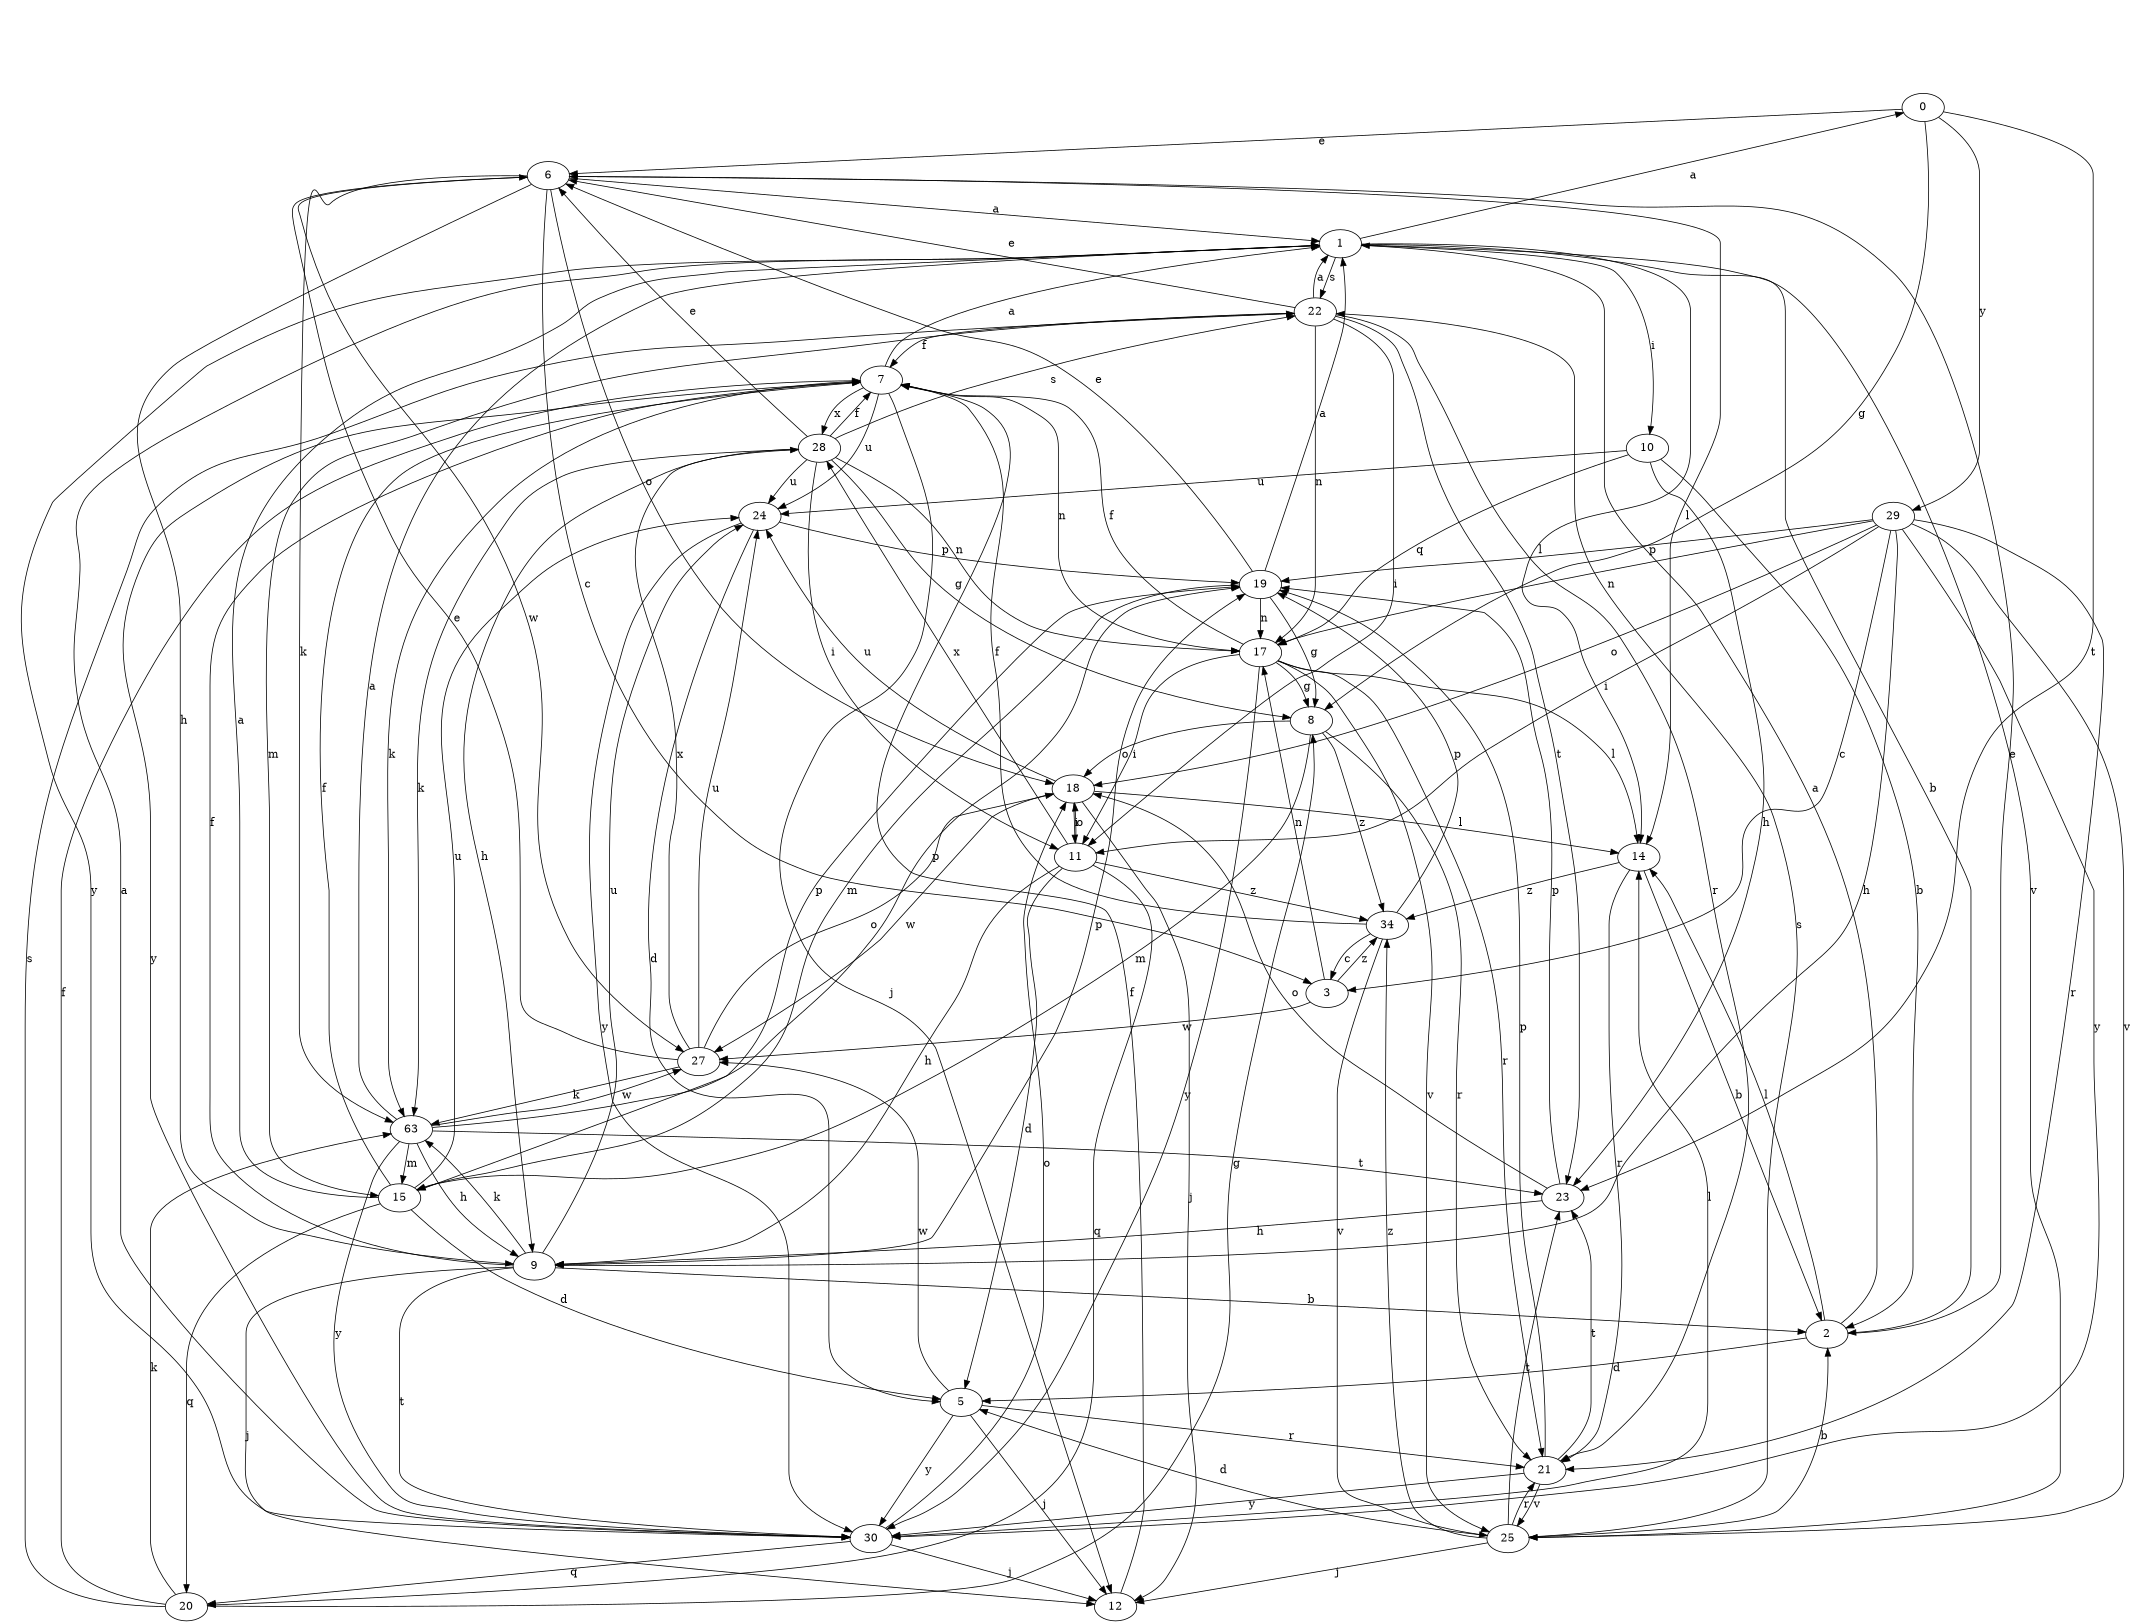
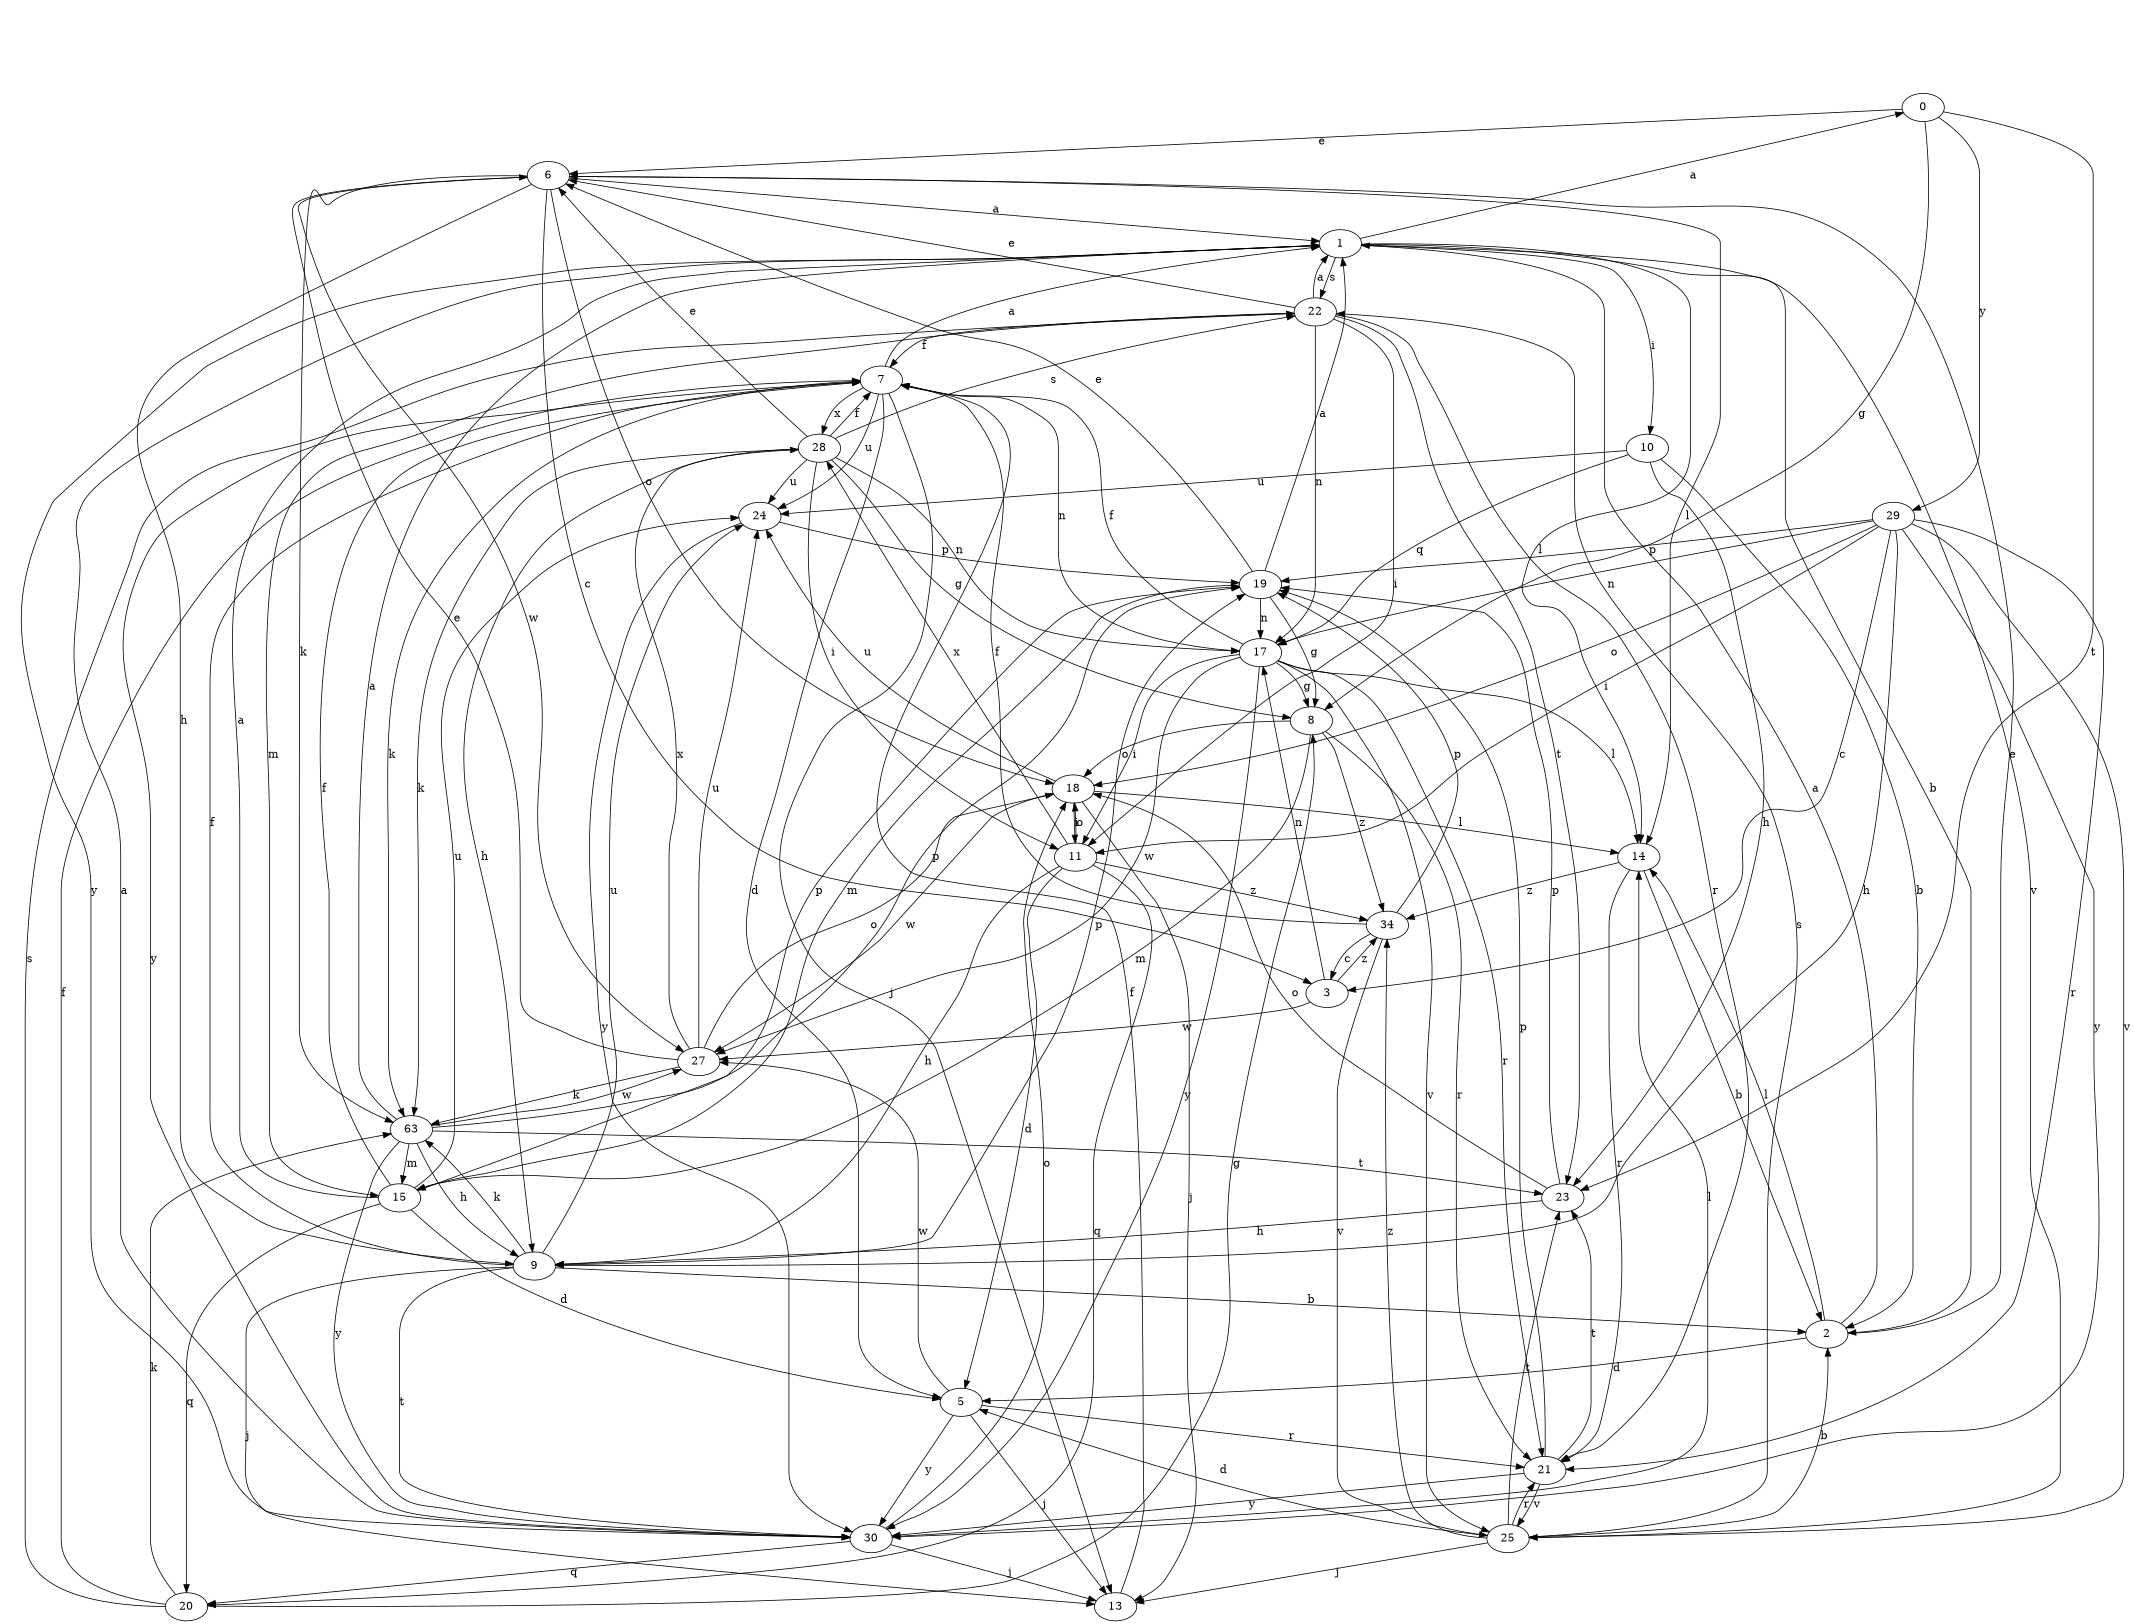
edge "17" -> "27": added, label "w"
edge "24" -> "5": now "7" -> "5"
node "12": label "12" -> "13"
